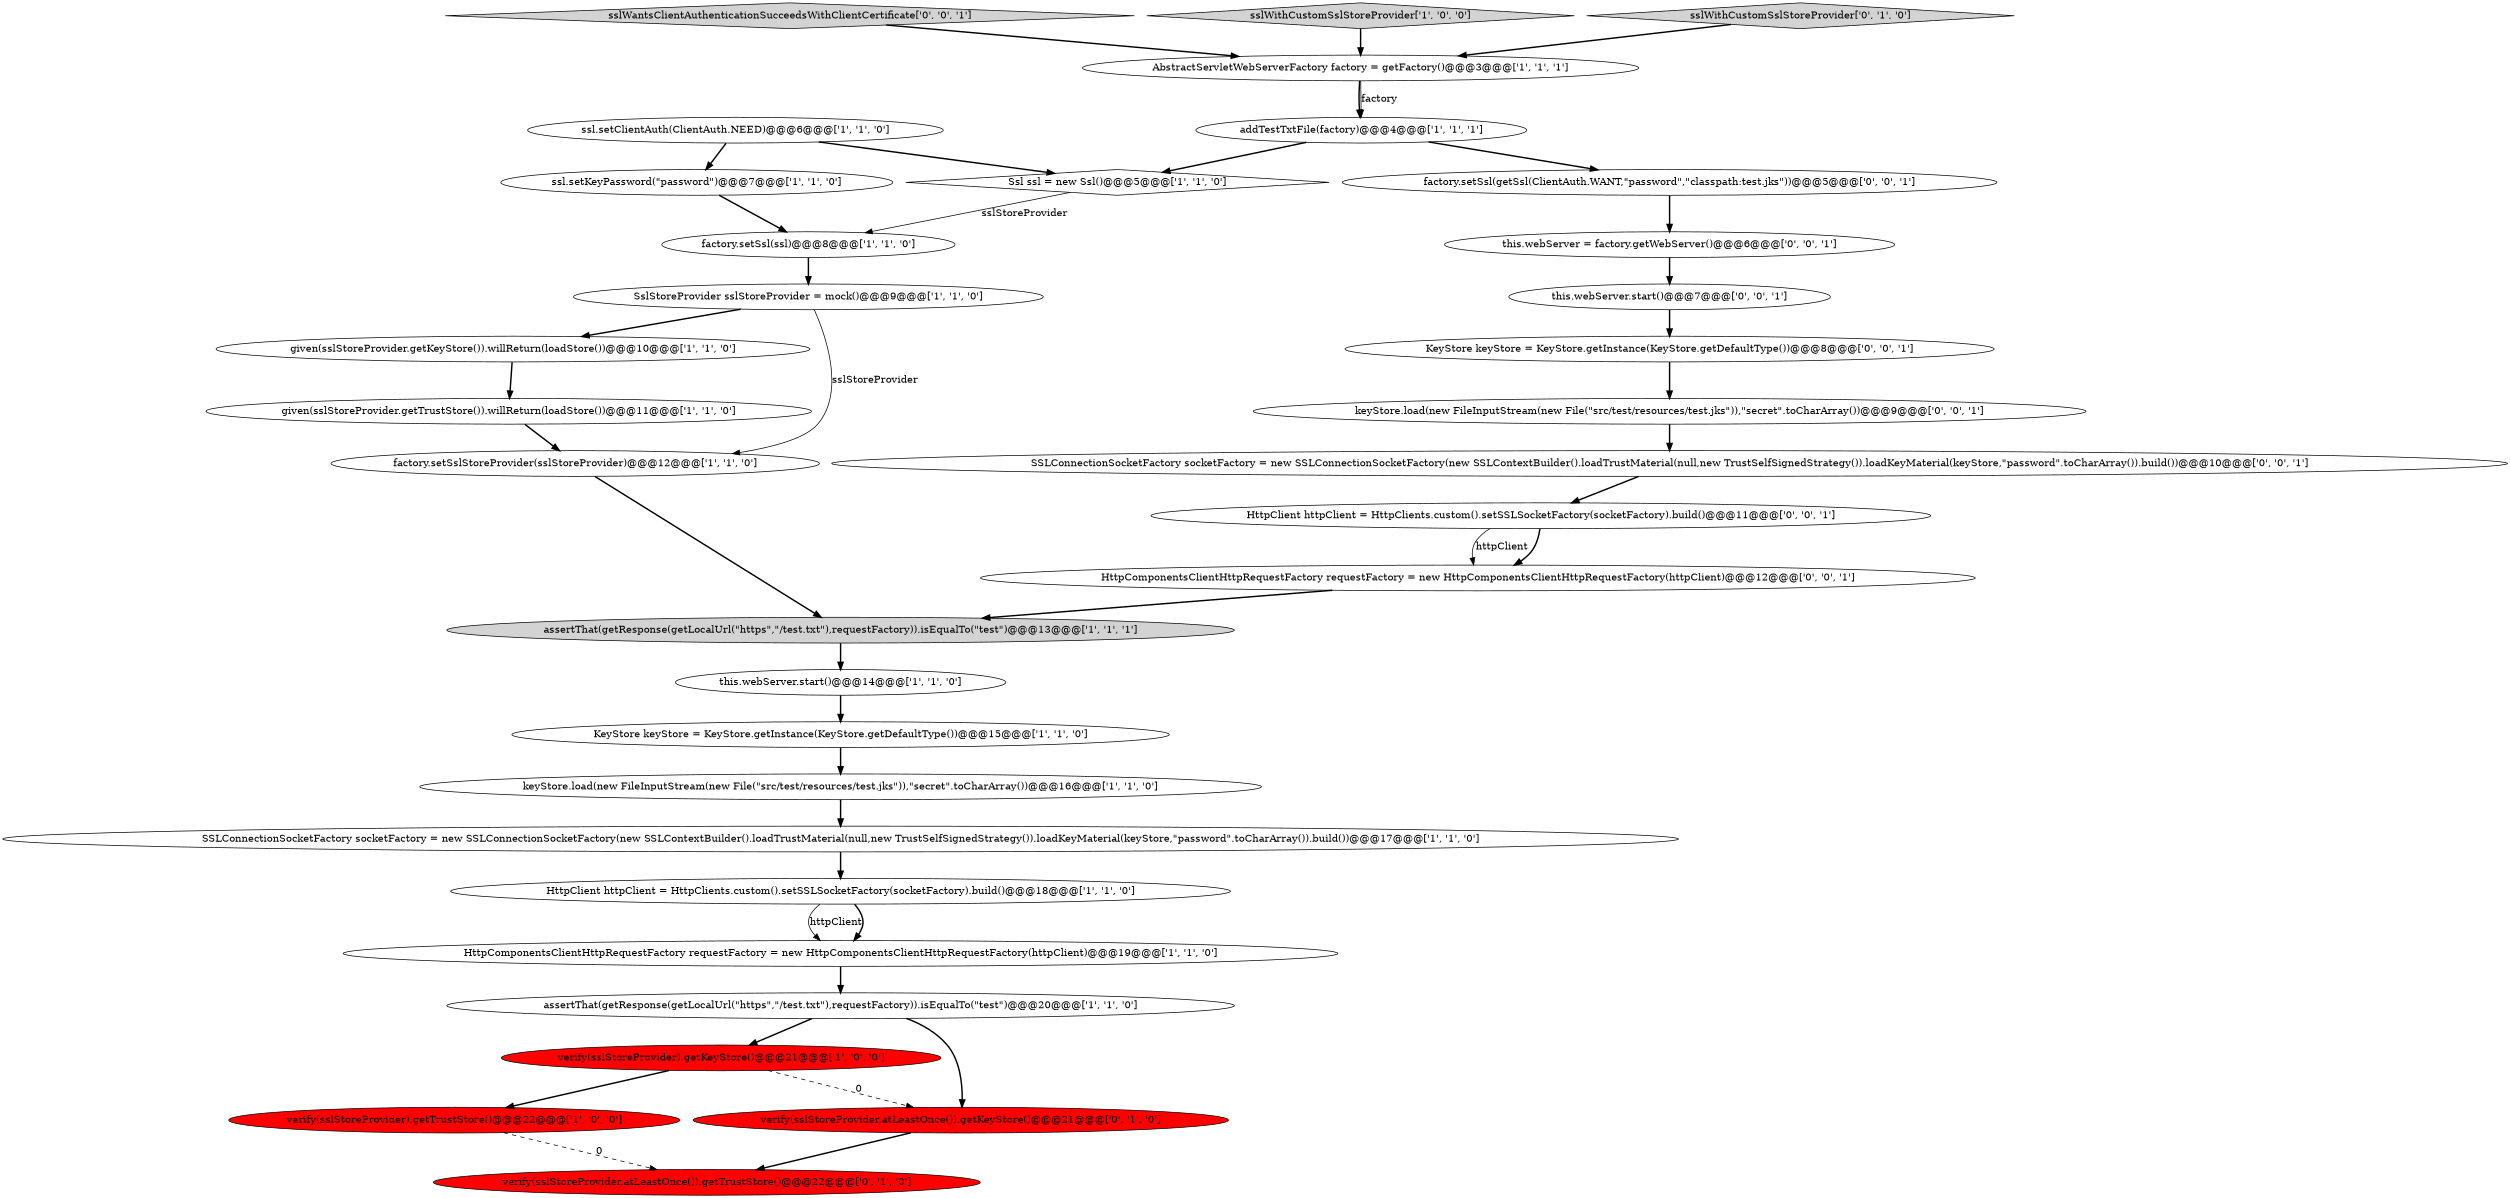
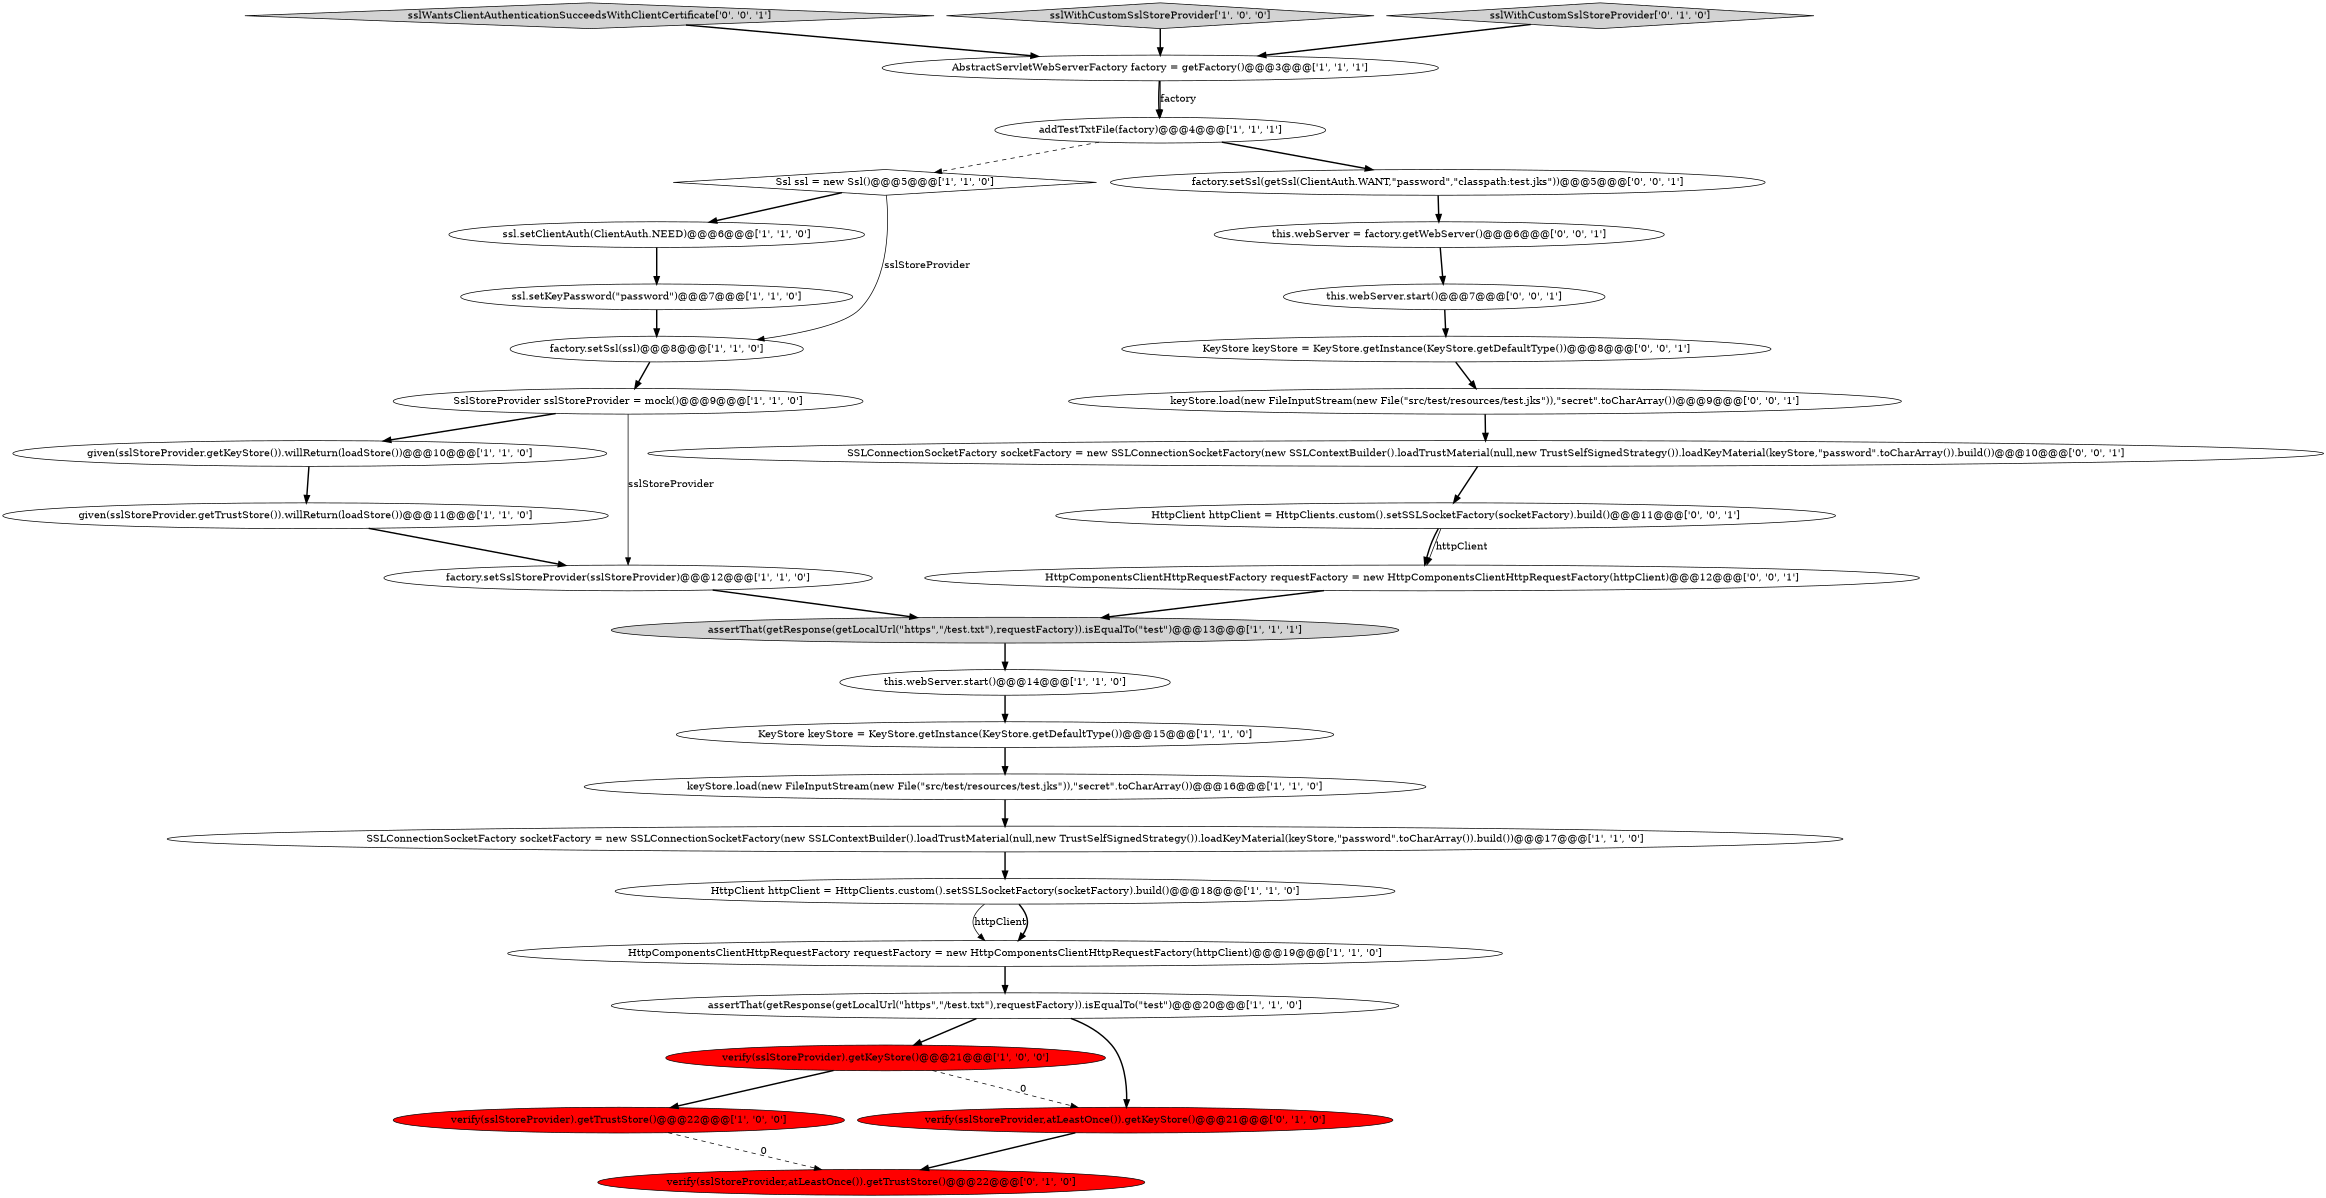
edge "ssl.setClientAuth(ClientAuth.NEED)@@@6@@@['1', '1', '0']" -> "Ssl ssl = new Ssl()@@@5@@@['1', '1', '0']": reversed
edge "addTestTxtFile(factory)@@@4@@@['1', '1', '1']" -> "Ssl ssl = new Ssl()@@@5@@@['1', '1', '0']": style bold -> dashed
